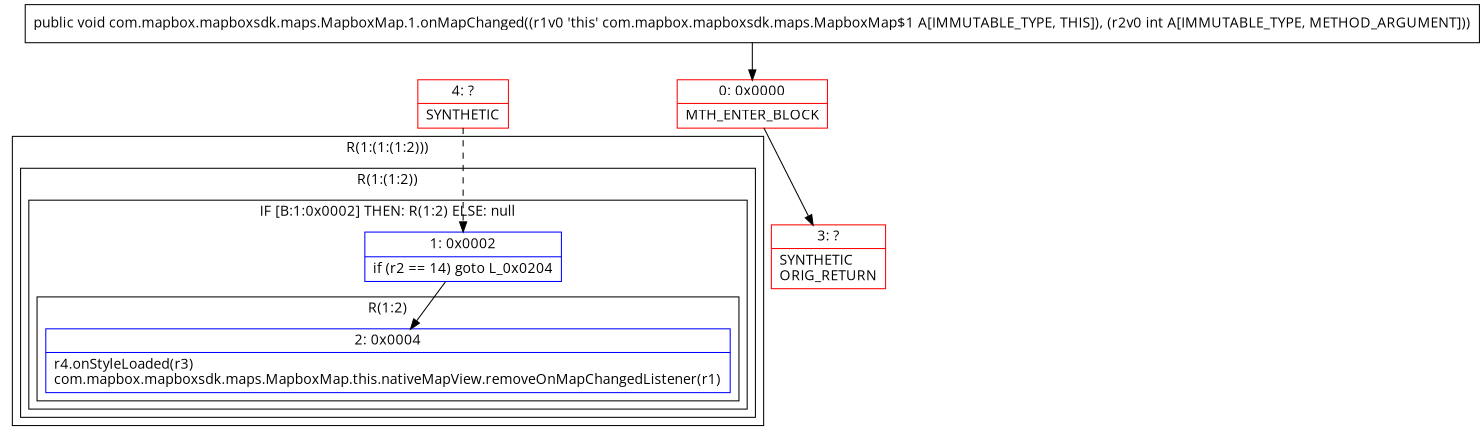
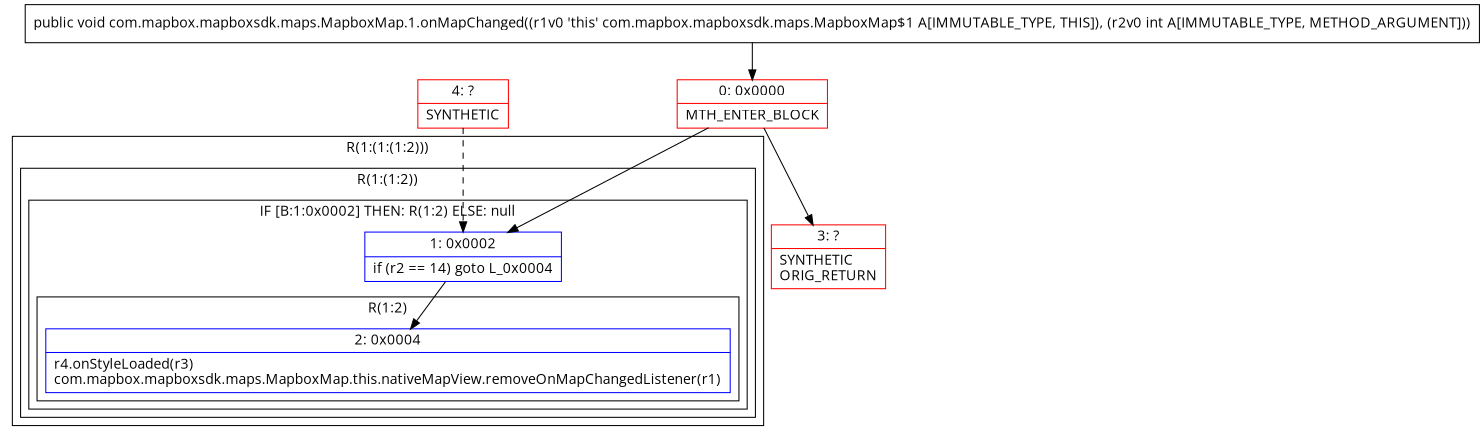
edge "0: 0x0000" -> "1: 0x0002": added
node "1: 0x0002": text "if (r2 == 14) goto L_0x0204" -> "if (r2 == 14) goto L_0x0004"
